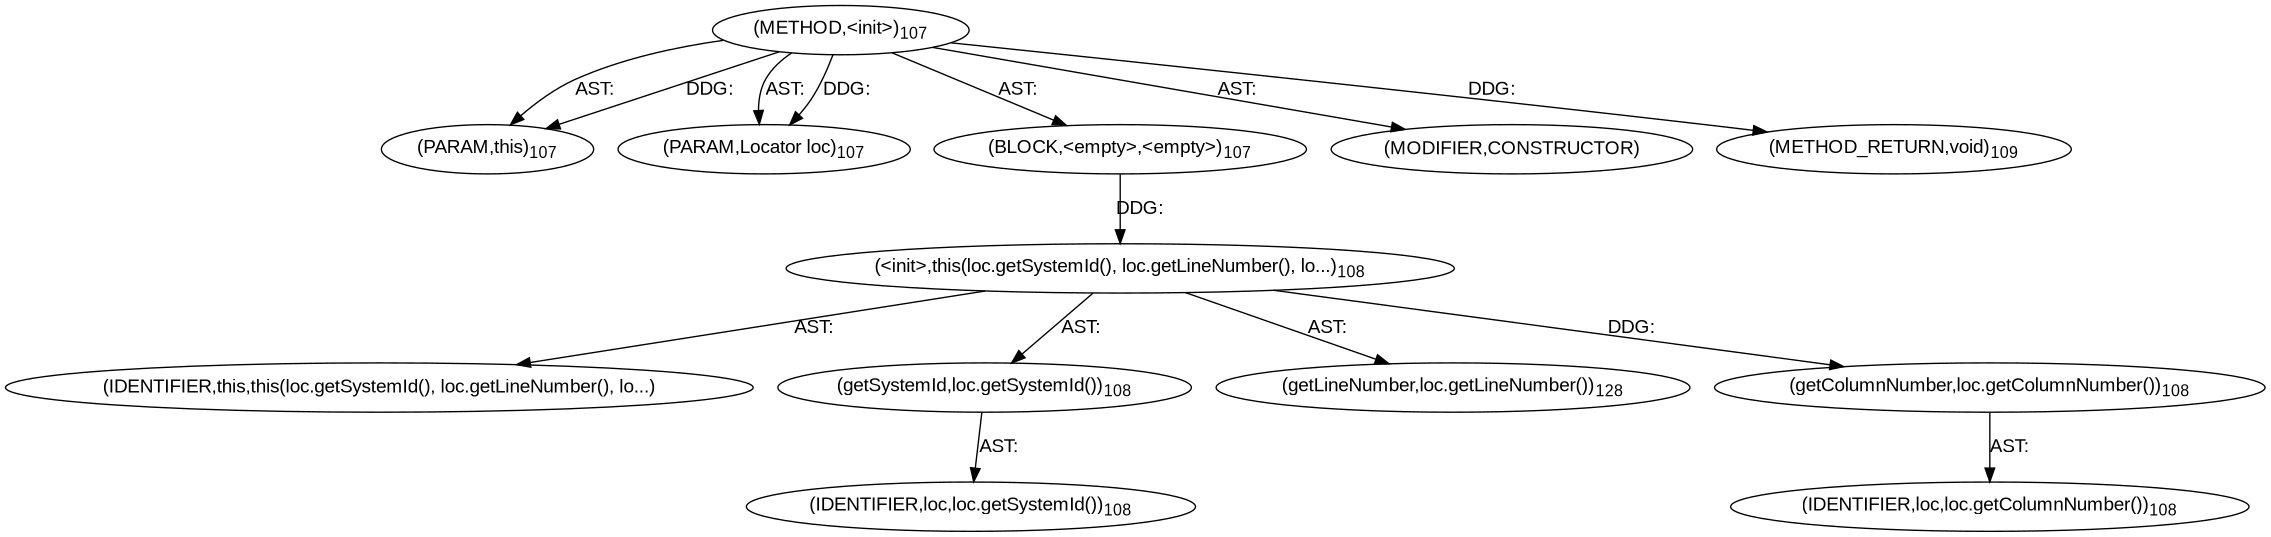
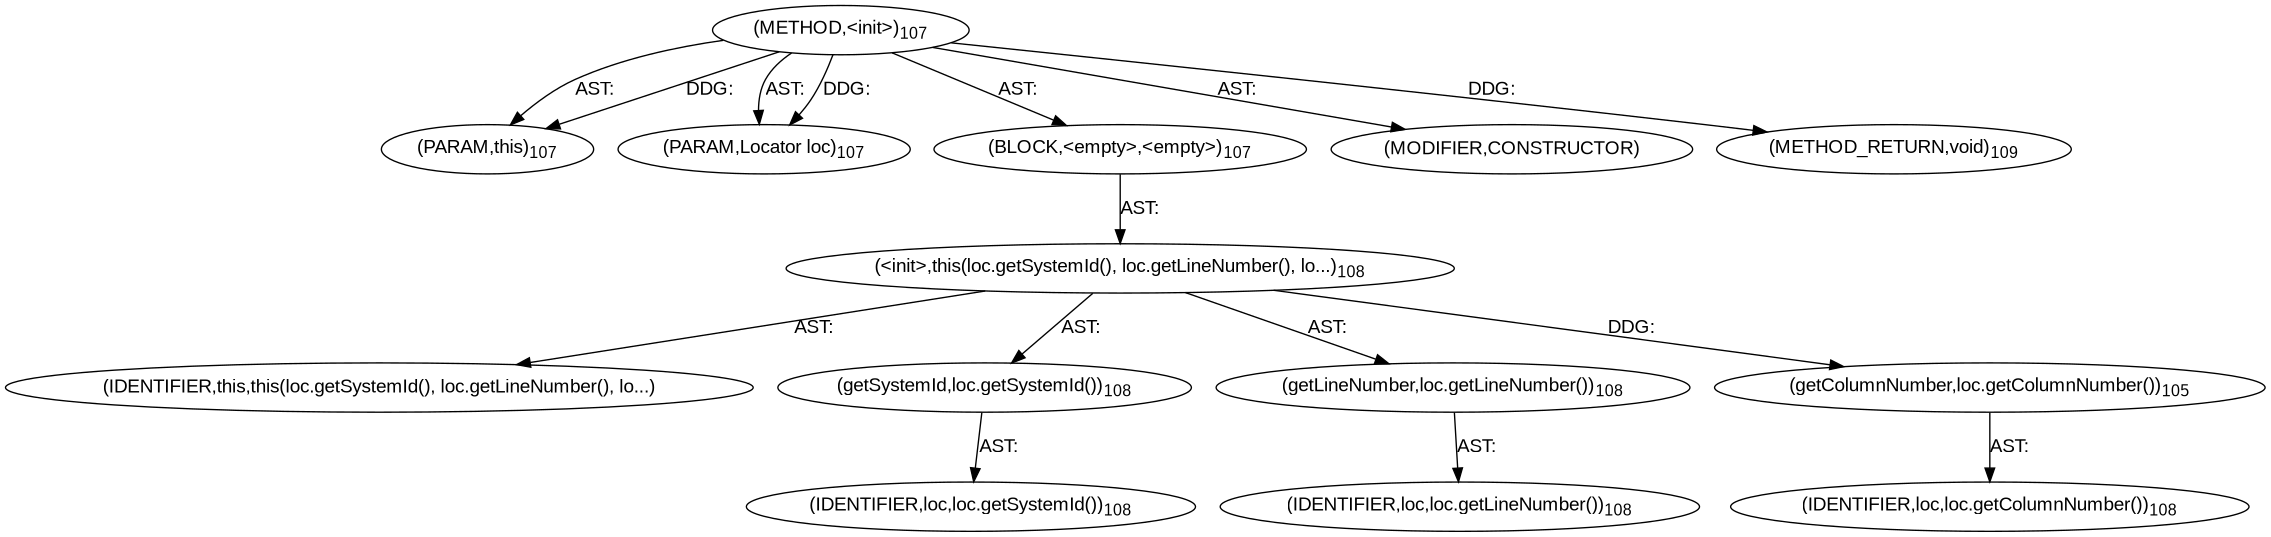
edge "(BLOCK,<empty>,<empty>)" -> "(<init>,this(loc.getSystemId(), loc.getLineNumber(), lo...)": label "DDG: " -> "AST: "
node "(getLineNumber,loc.getLineNumber())": text "128" -> "108"
node "(getColumnNumber,loc.getColumnNumber())": text "108" -> "105"
node "(IDENTIFIER,loc,loc.getLineNumber())": added
